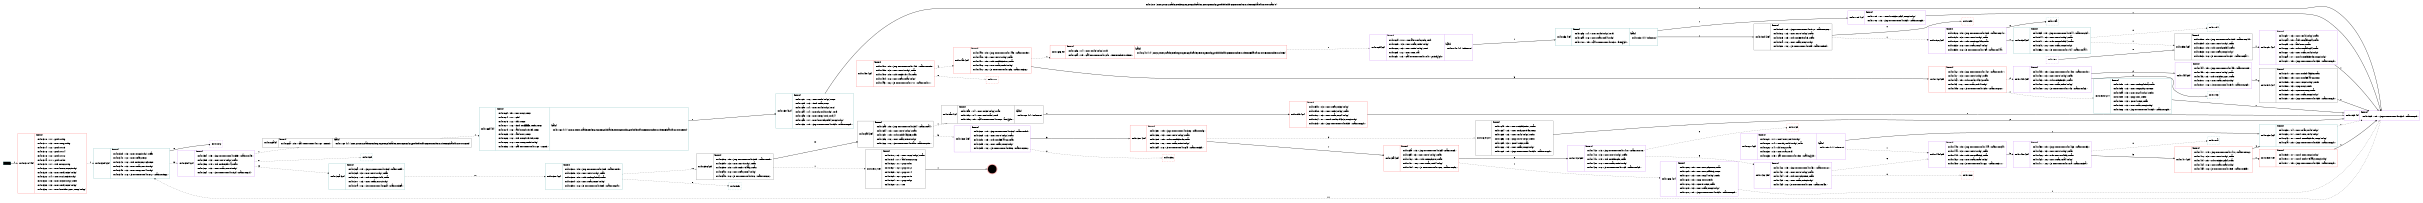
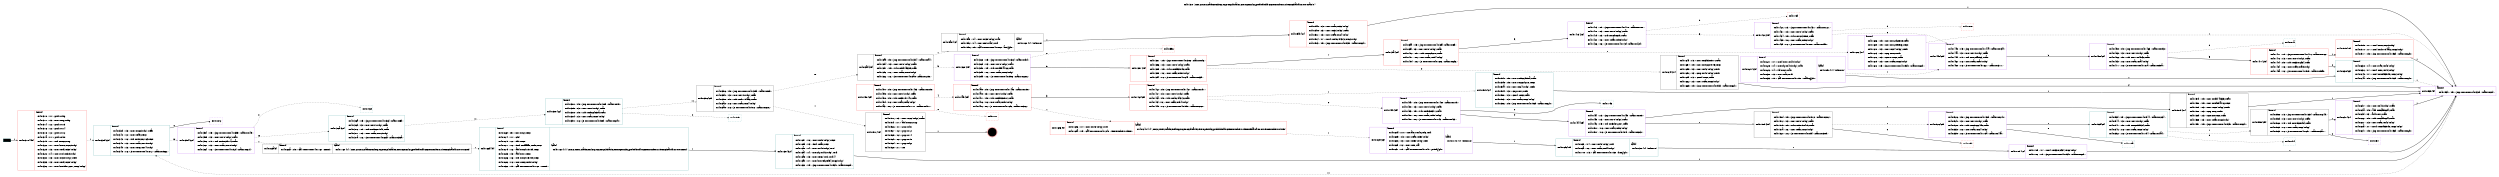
edge "0x4016f6 [15]" -> "0x40150d [25]": now "0x4014f4 [25]" -> "0x40150d [25]"
edge "0x401571" -> "0x401558 [25]": reversed
edge "0x401396 [25]" -> "0x4013af [25]": style bold -> dashed
